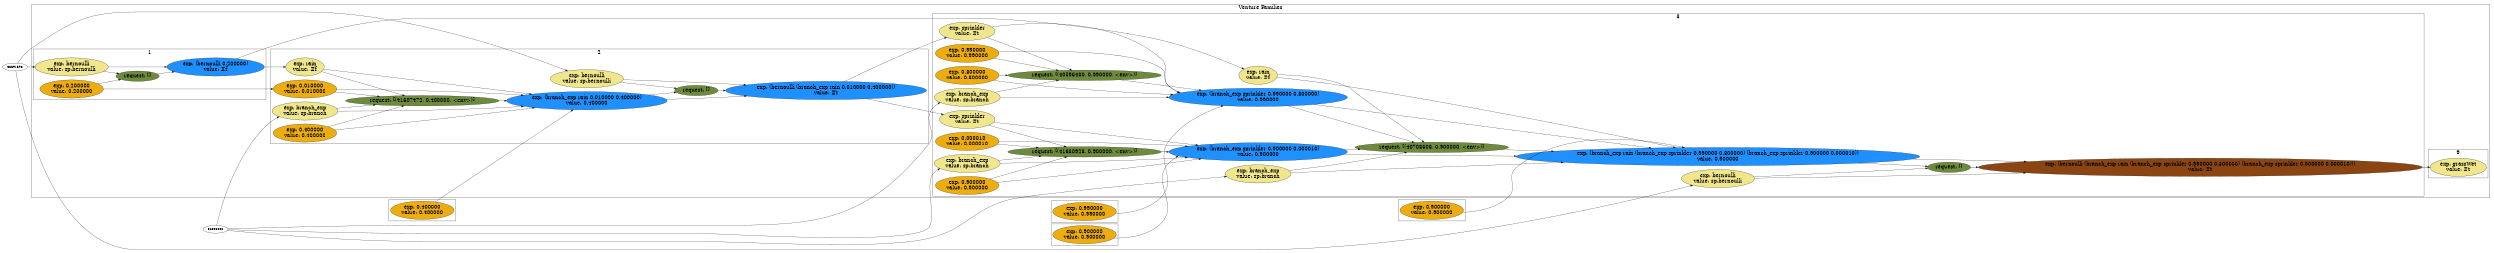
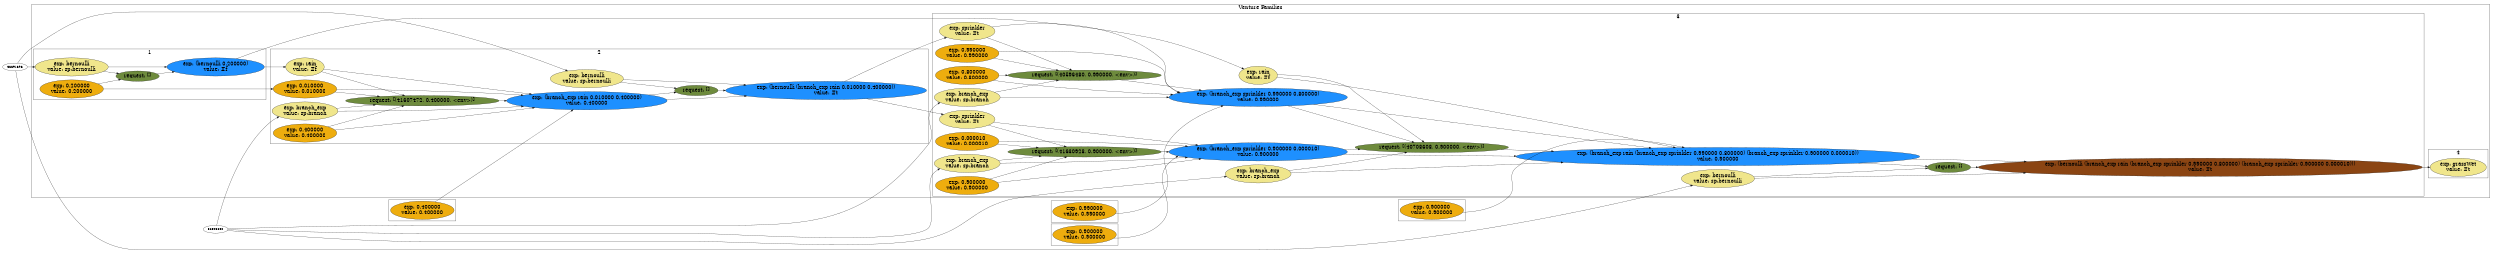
cluster "9": label "9" -> "4"
